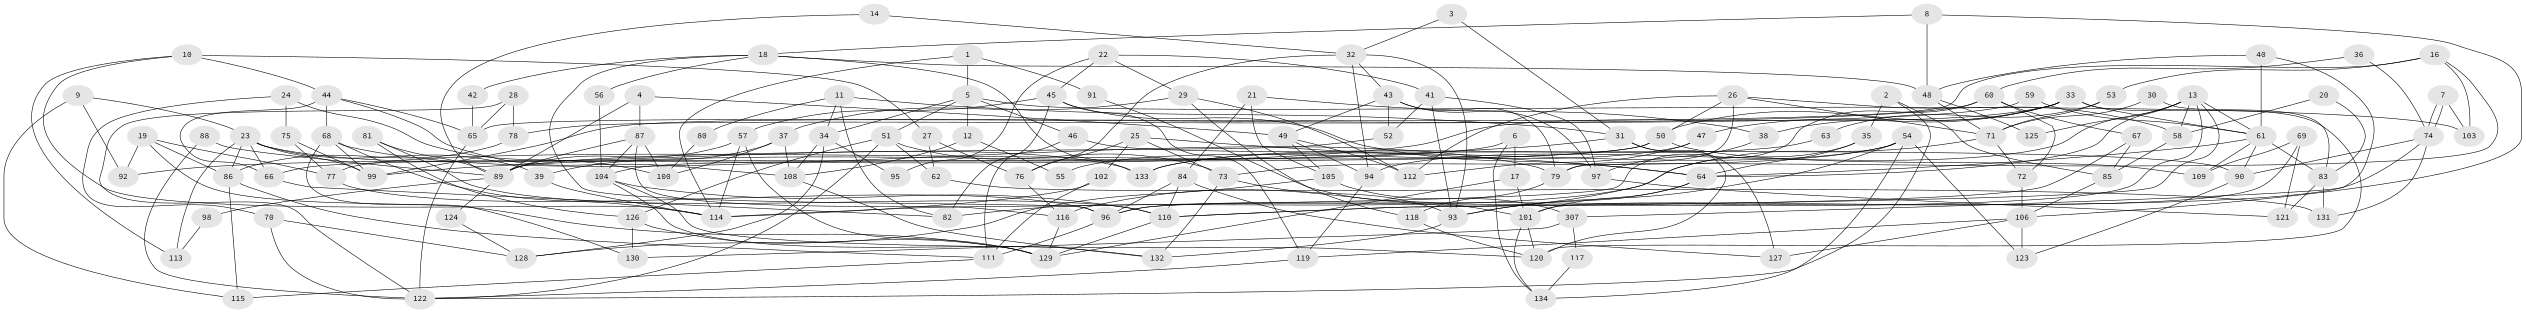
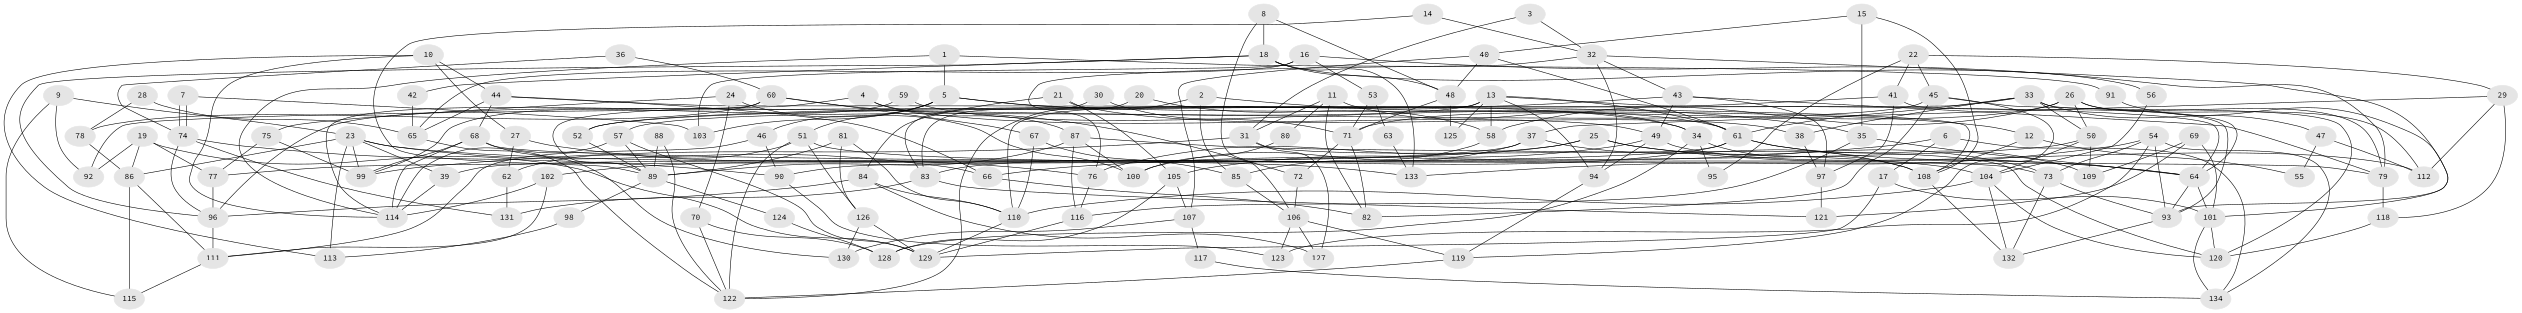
node "15": added
edge "28" -- "122": removed
node "307": label "307" -> "107"
